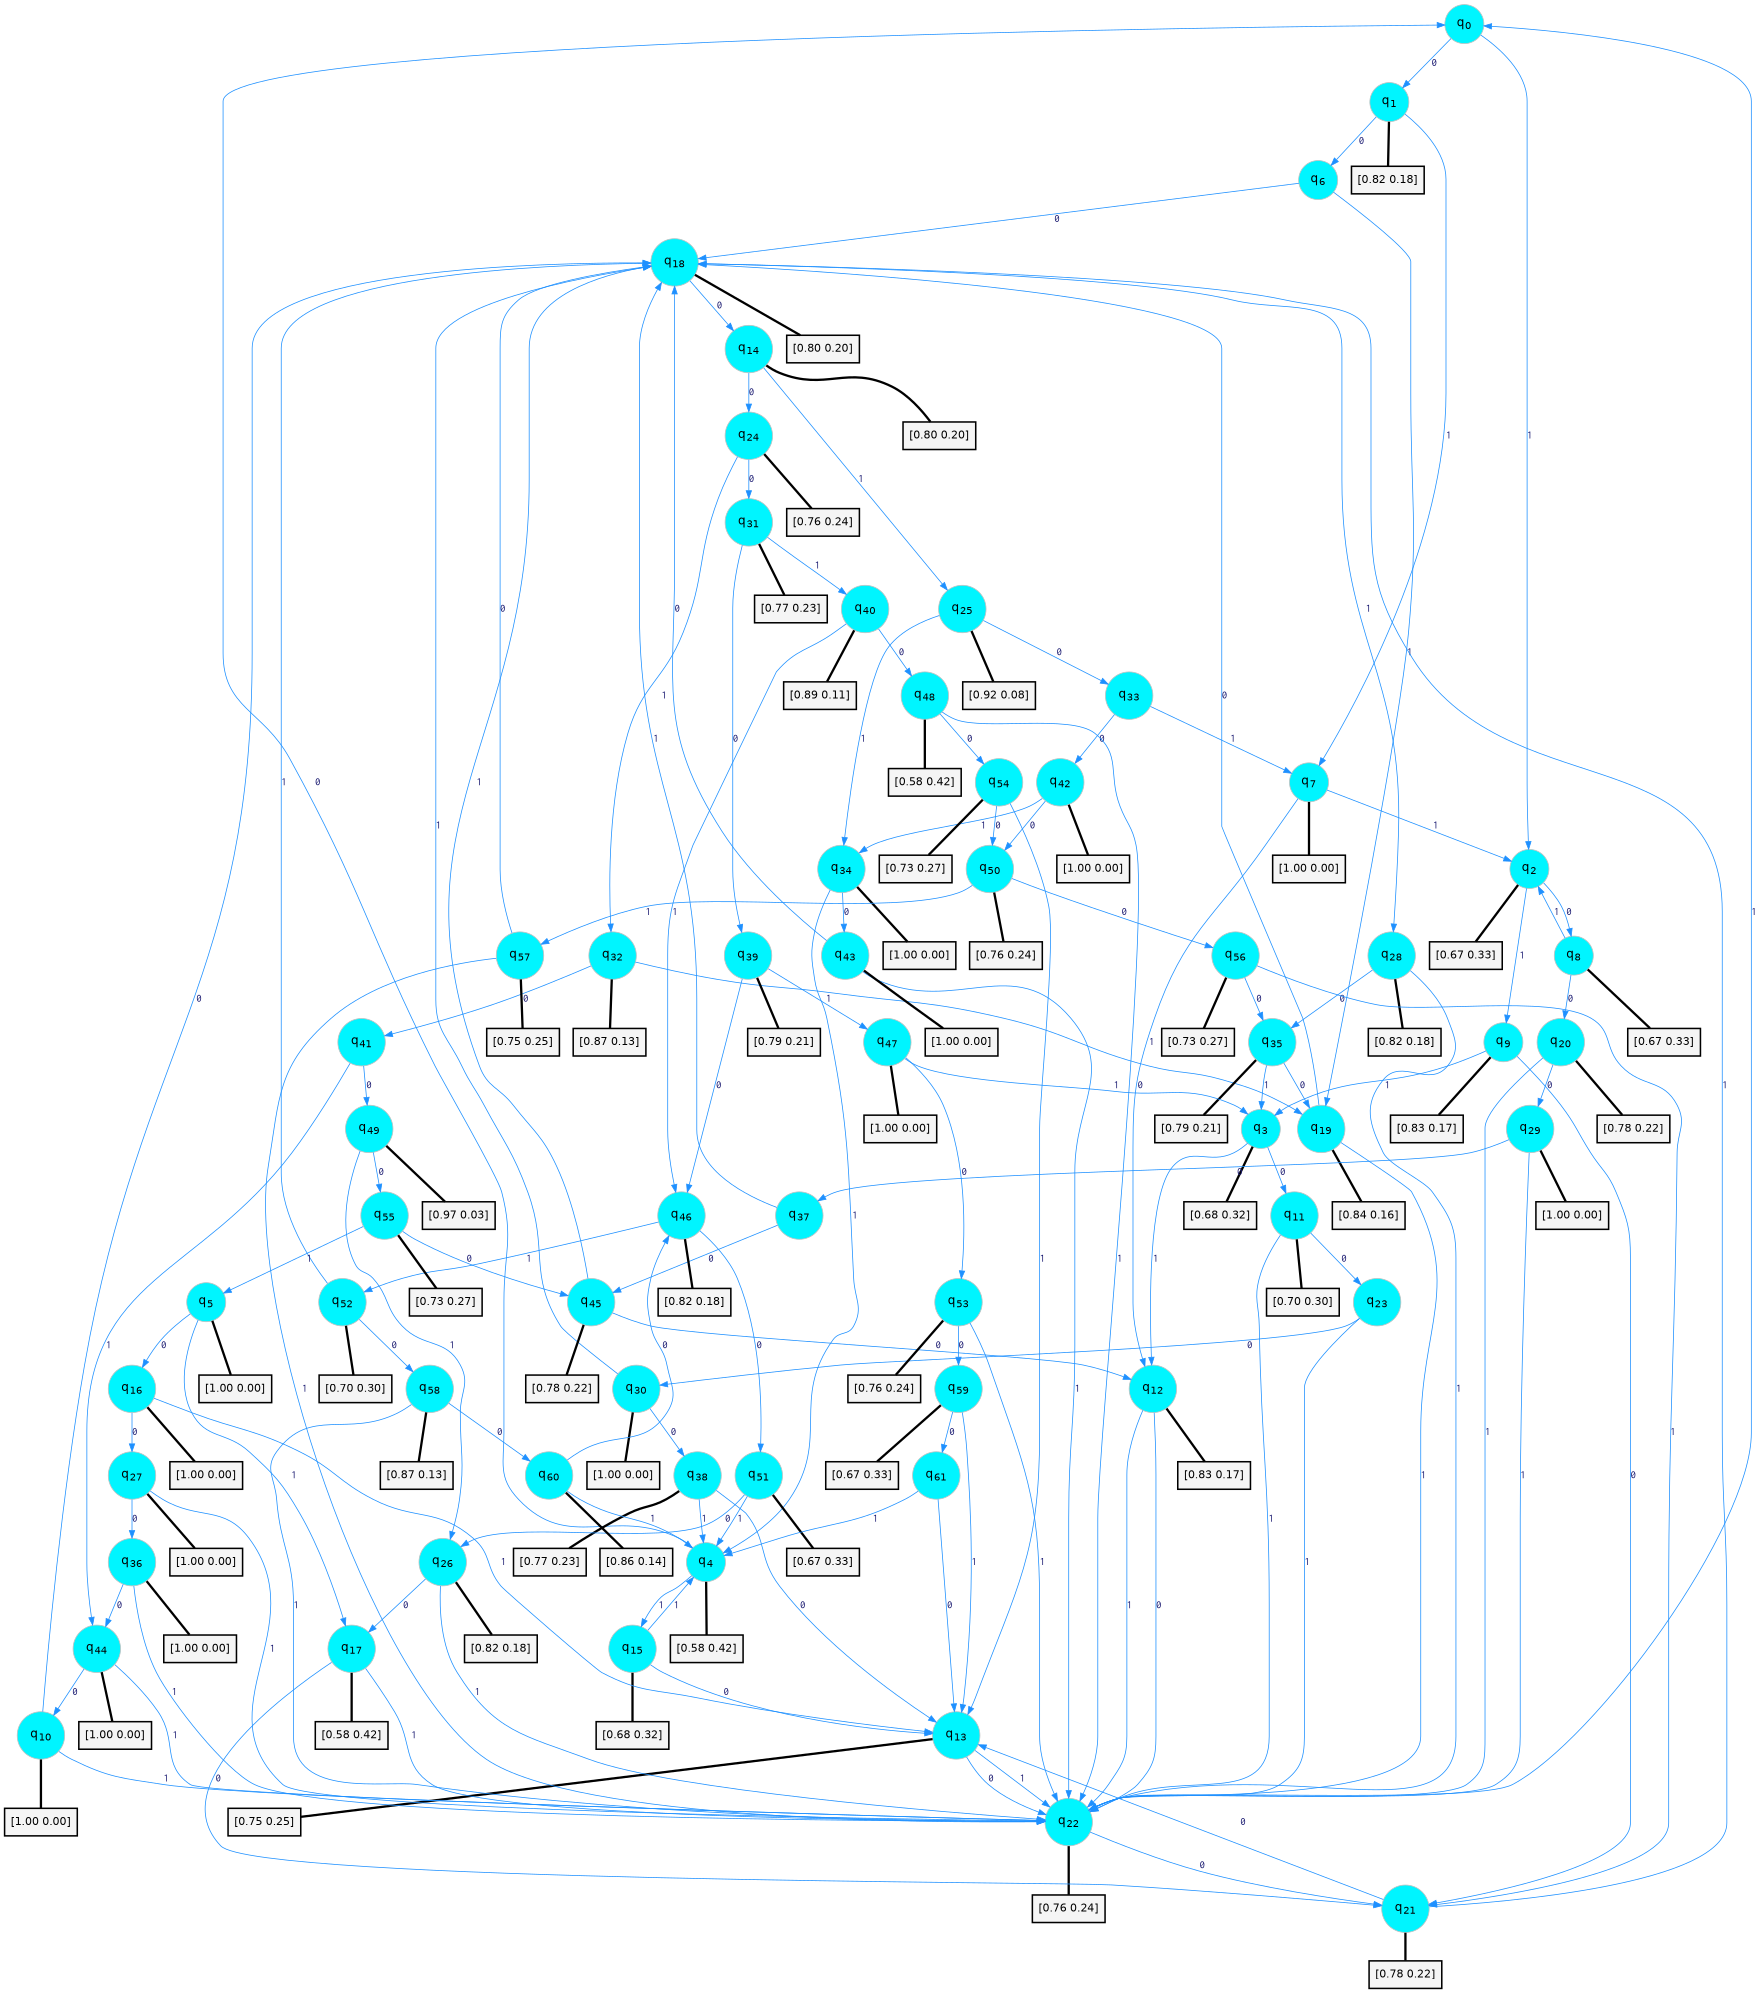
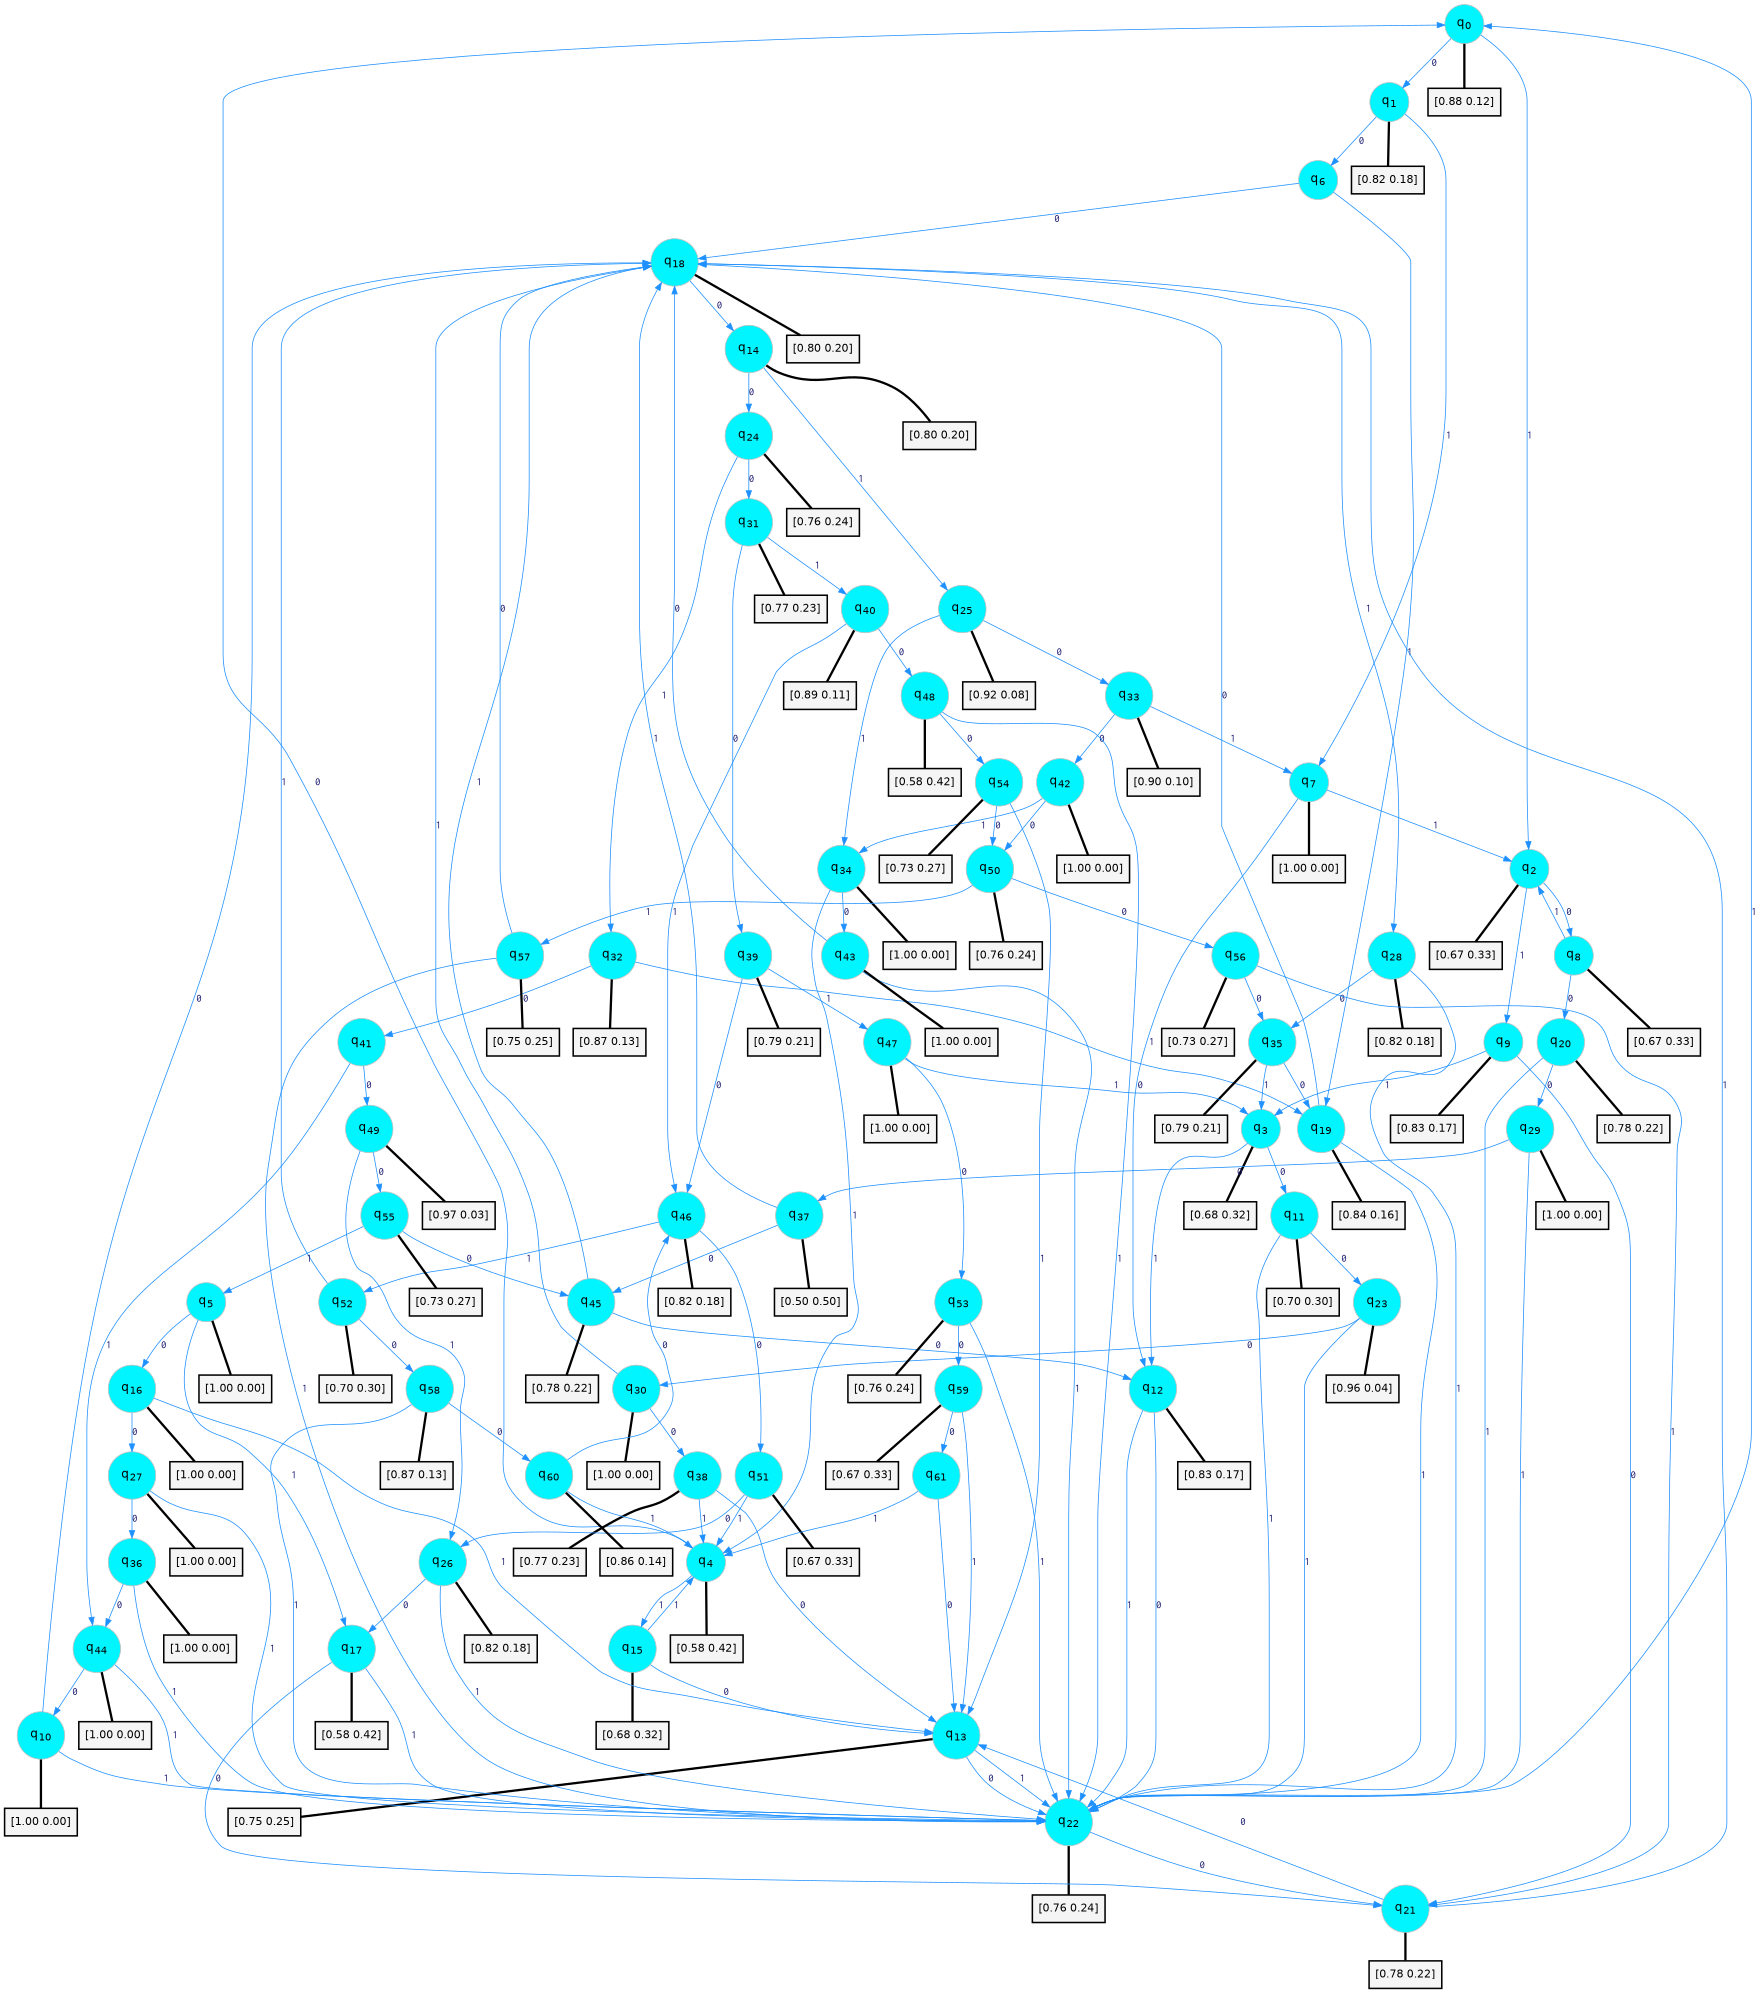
node "[0.88 0.12]": added
node "[0.90 0.10]": added
node "[0.50 0.50]": added
node "[0.96 0.04]": added
